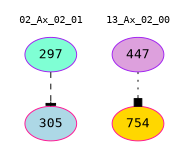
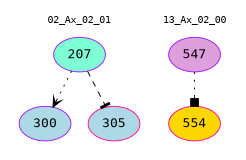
node "297": label "297" -> "207"
node "447": label "447" -> "547"
node "300": added
node "754": label "754" -> "554"
